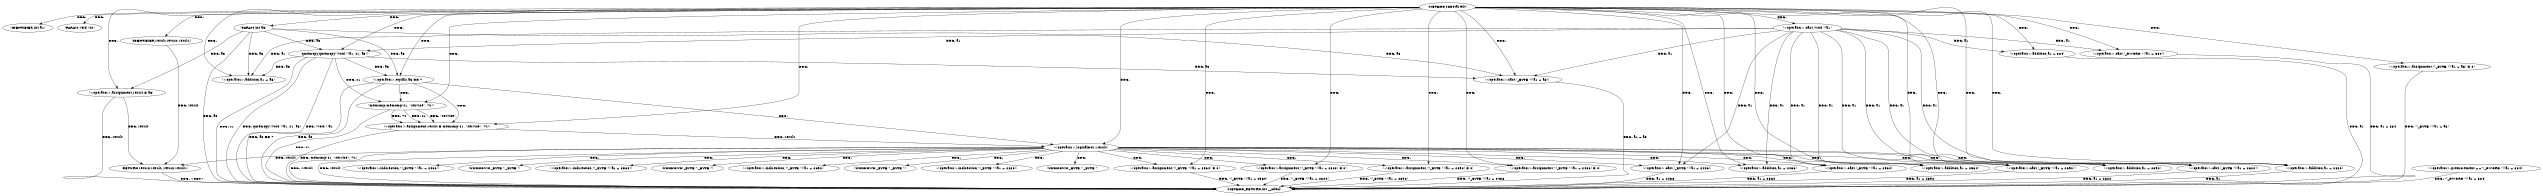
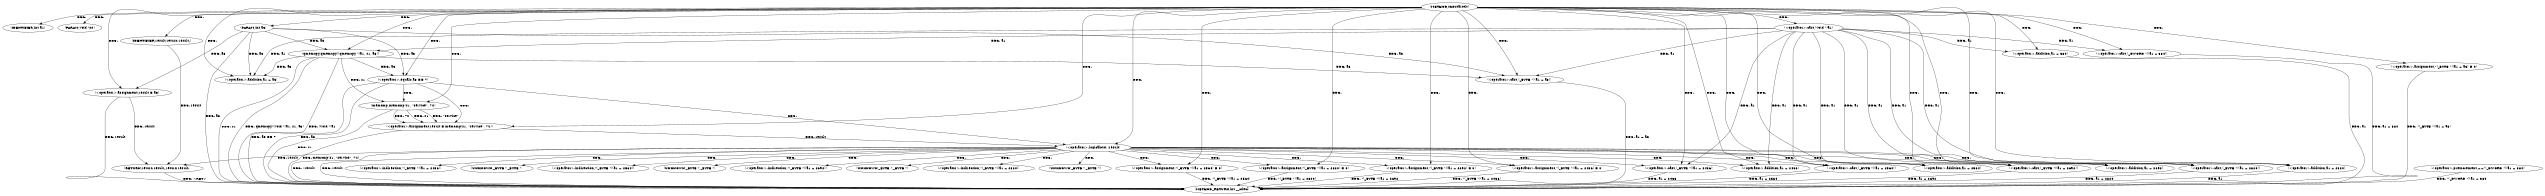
node "(qmemcpy,qmemcpy((void *)a1, s1, a3))": label "(qmemcpy,qmemcpy((void *)a1, s1, a3))" -> "(qmemcpy,qmemcpy((qmemcpy *)a1, s1, a3))"
